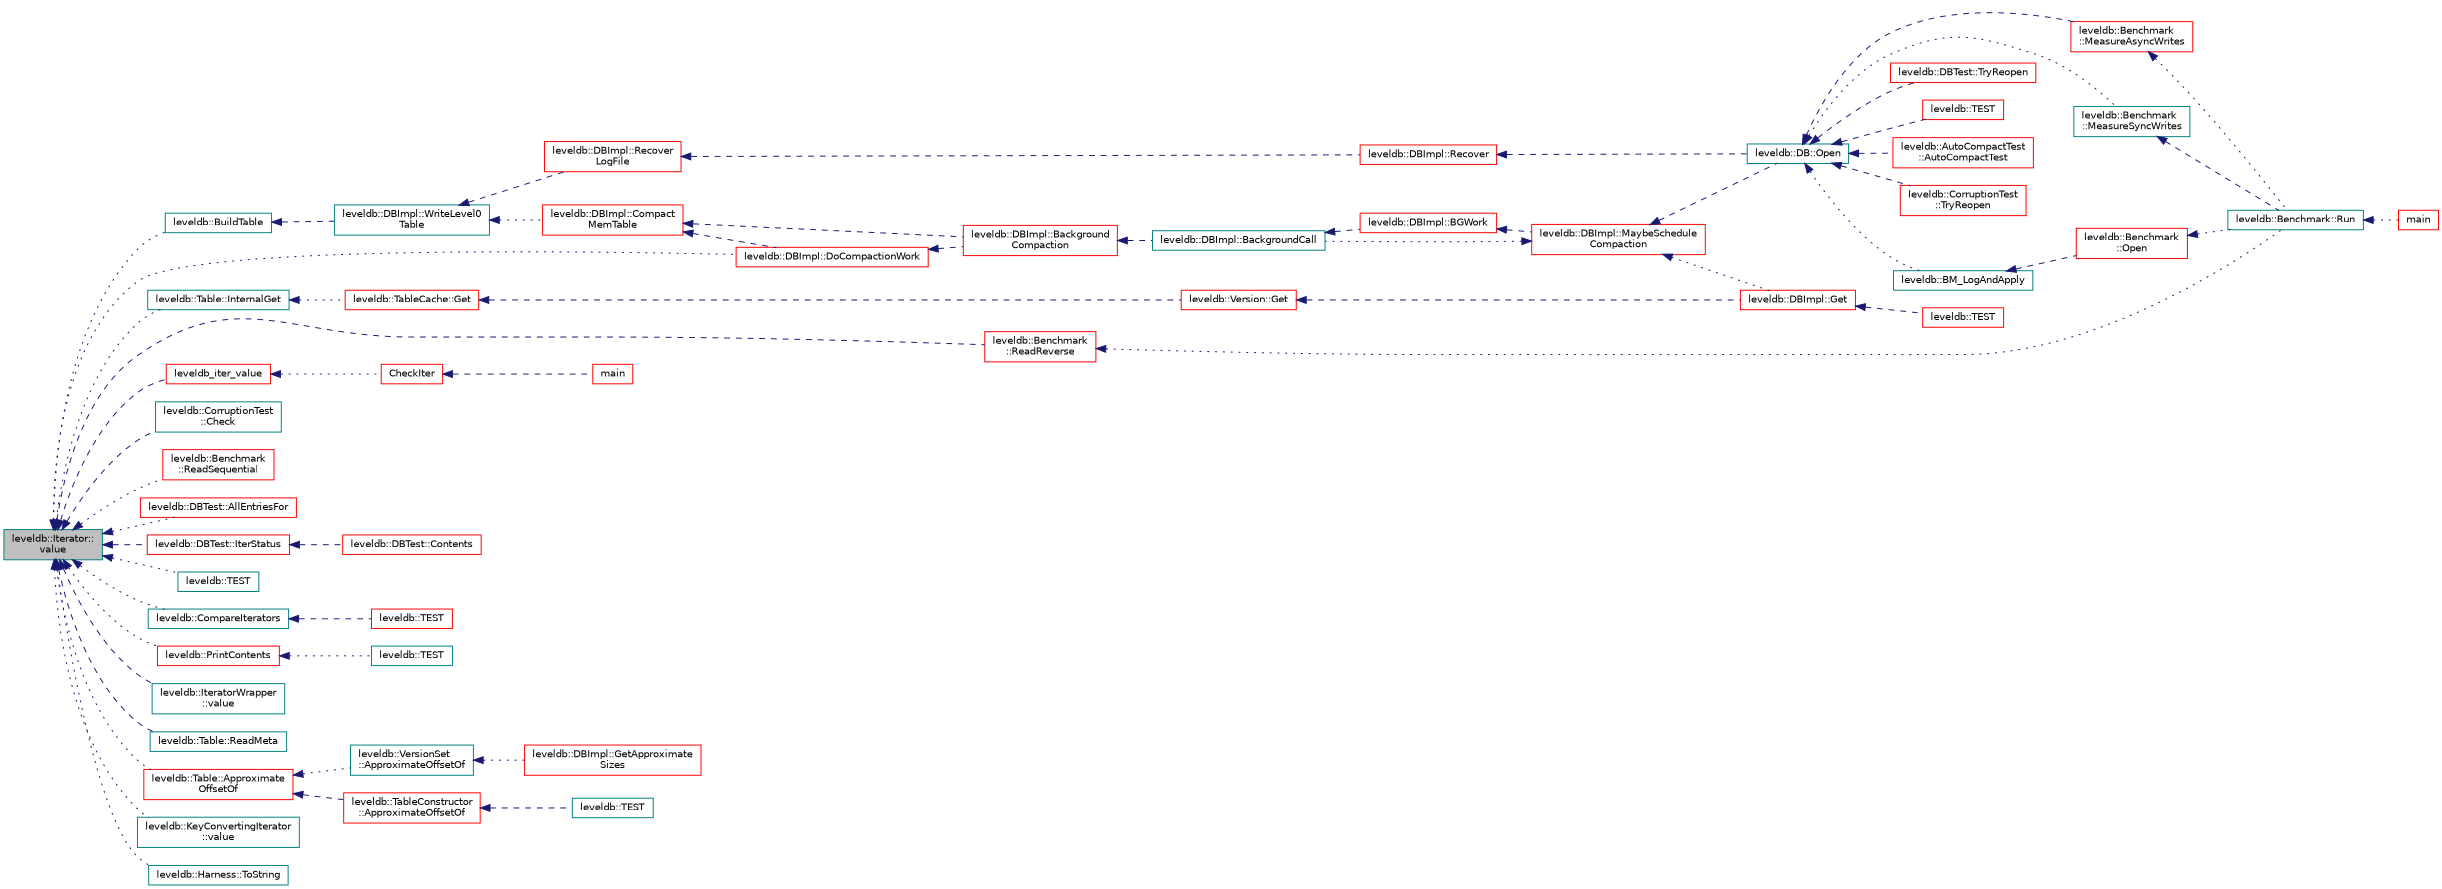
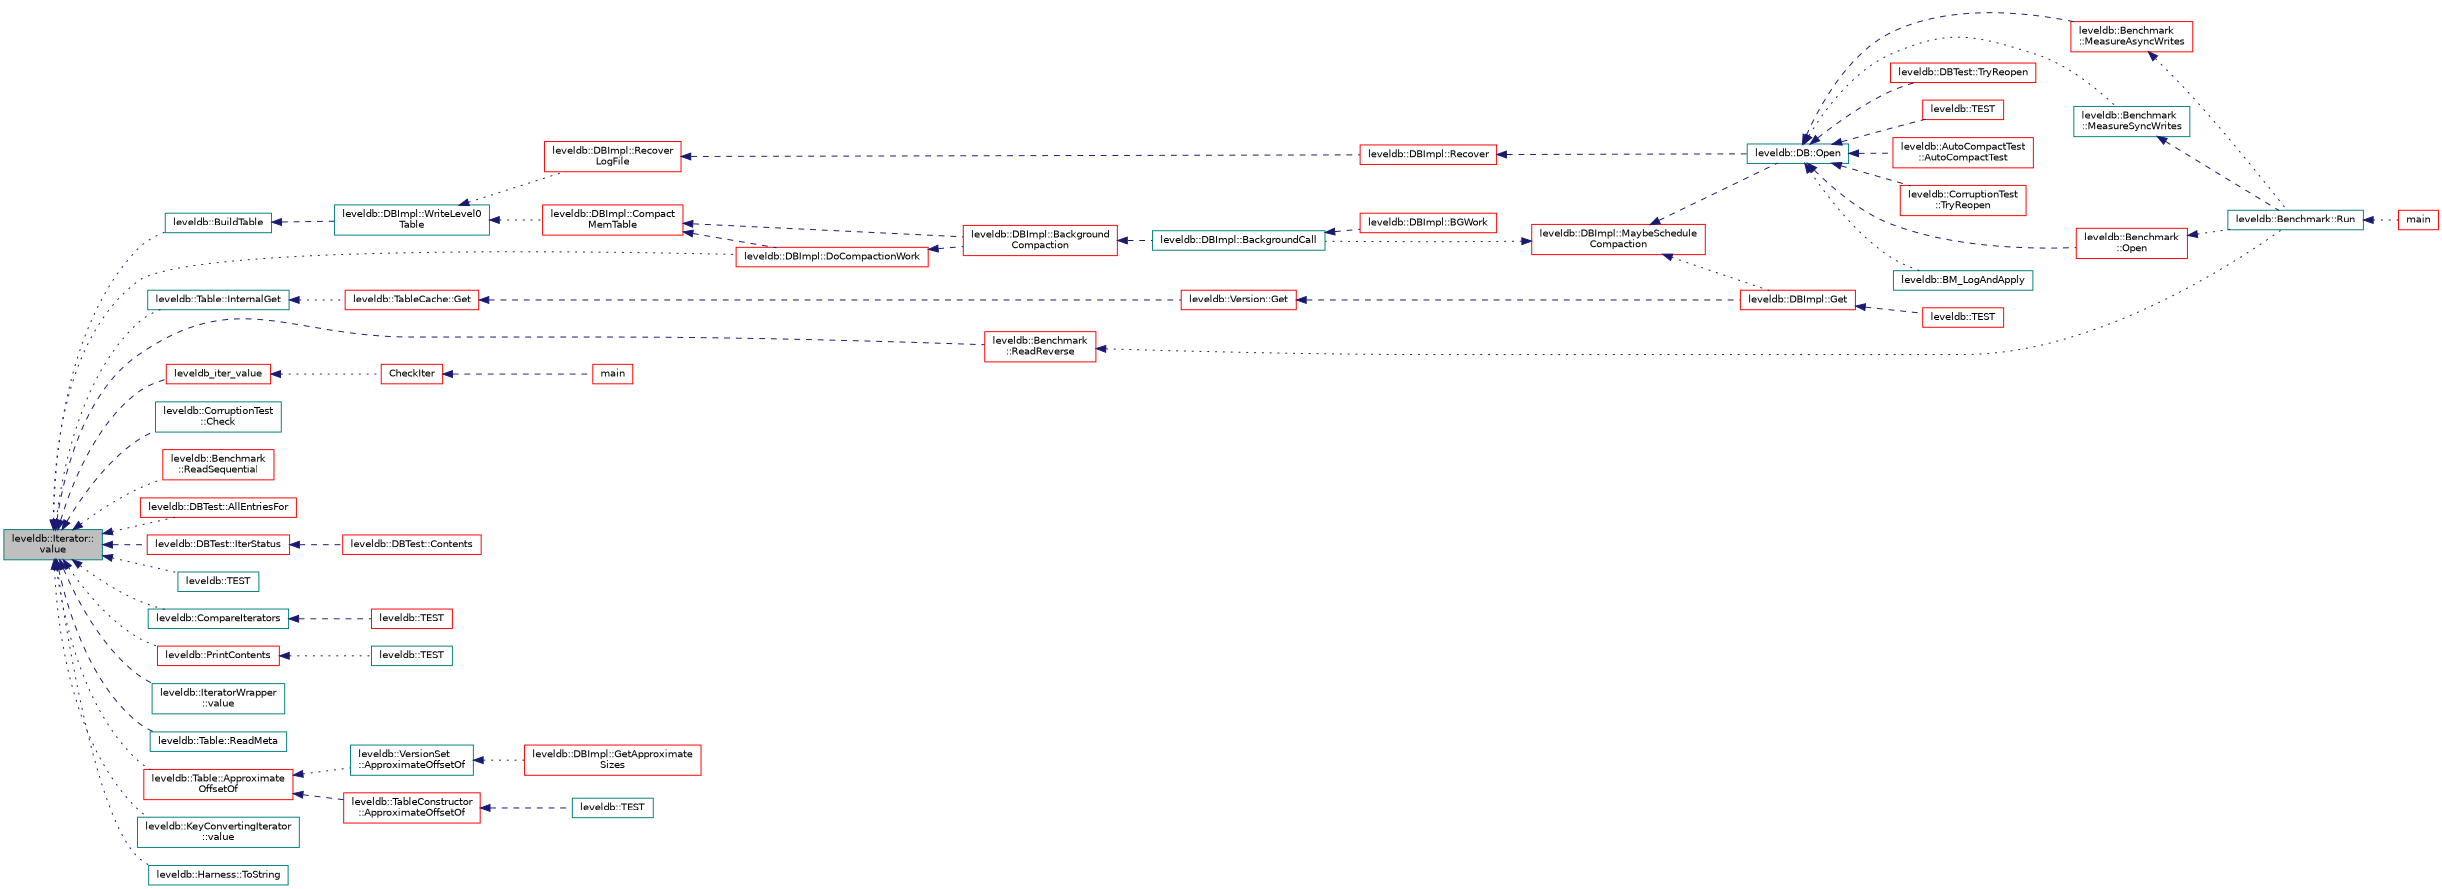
edge "leveldb::DBImpl::Recover LogFile" -> "leveldb::DBImpl::WriteLevel0 Table": style dashed -> dotted
edge "leveldb::DBImpl::MaybeSchedule Compaction" -> "leveldb::DBImpl::BGWork": removed
edge "leveldb::Benchmark ::Open" -> "leveldb::BM_LogAndApply": now "leveldb::Benchmark ::Open" -> "leveldb::DB::Open"
